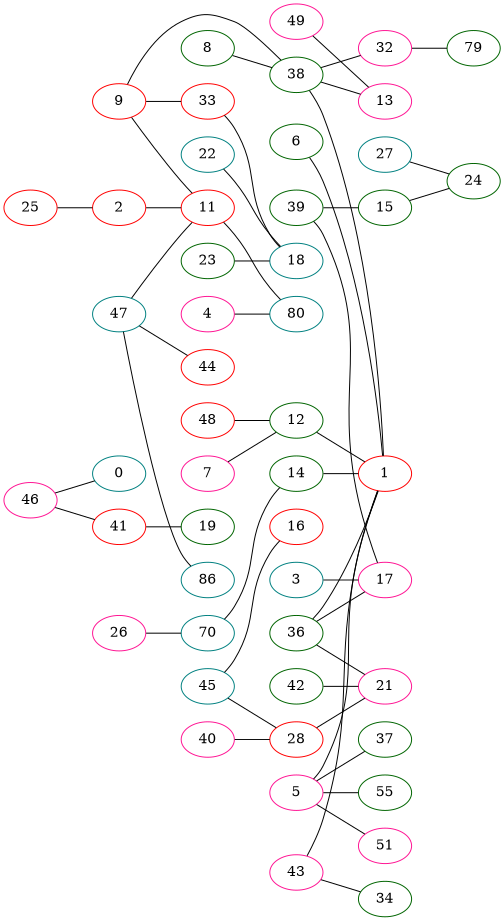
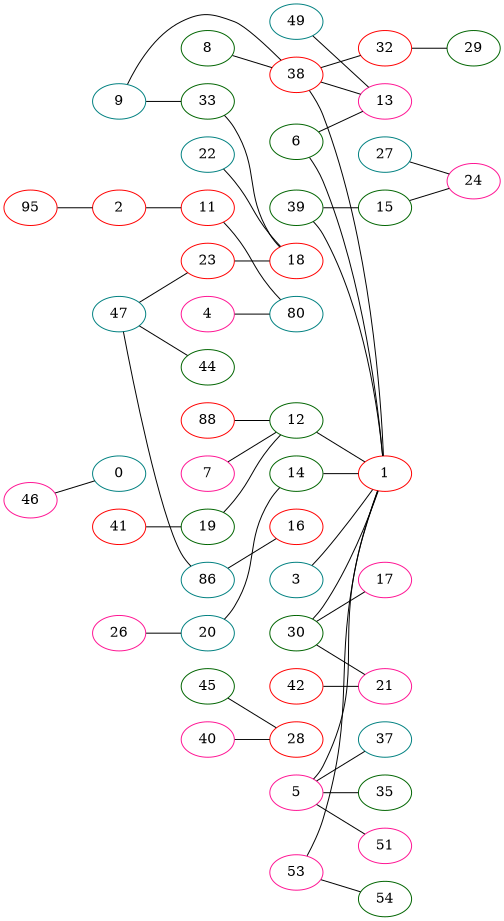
node "49": color deeppink -> teal
node "32": color deeppink -> red
node "79": label "79" -> "29"
node "38": color darkgreen -> red
node "9": color red -> teal
node "33": color red -> darkgreen
edge "13" -- "6": added
edge "9" -- "11": removed
node "24": color darkgreen -> deeppink
node "25": label "25" -> "95"
edge "11" -- "47": now "23" -- "47"
node "23": color darkgreen -> red
node "18": color teal -> red
node "44": color red -> darkgreen
edge "39" -- "17": now "39" -- "1"
node "48": label "48" -> "88"
edge "12" -- "19": added
edge "46" -- "41": removed
edge "3" -- "17": now "3" -- "1"
edge "16" -- "45": now "16" -- "86"
node "70": label "70" -> "20"
node "36": label "36" -> "30"
node "45": color teal -> darkgreen
node "42": color darkgreen -> red
edge "21" -- "28": removed
node "37": color darkgreen -> teal
node "55": label "55" -> "35"
node "43": label "43" -> "53"
node "34": label "34" -> "54"
